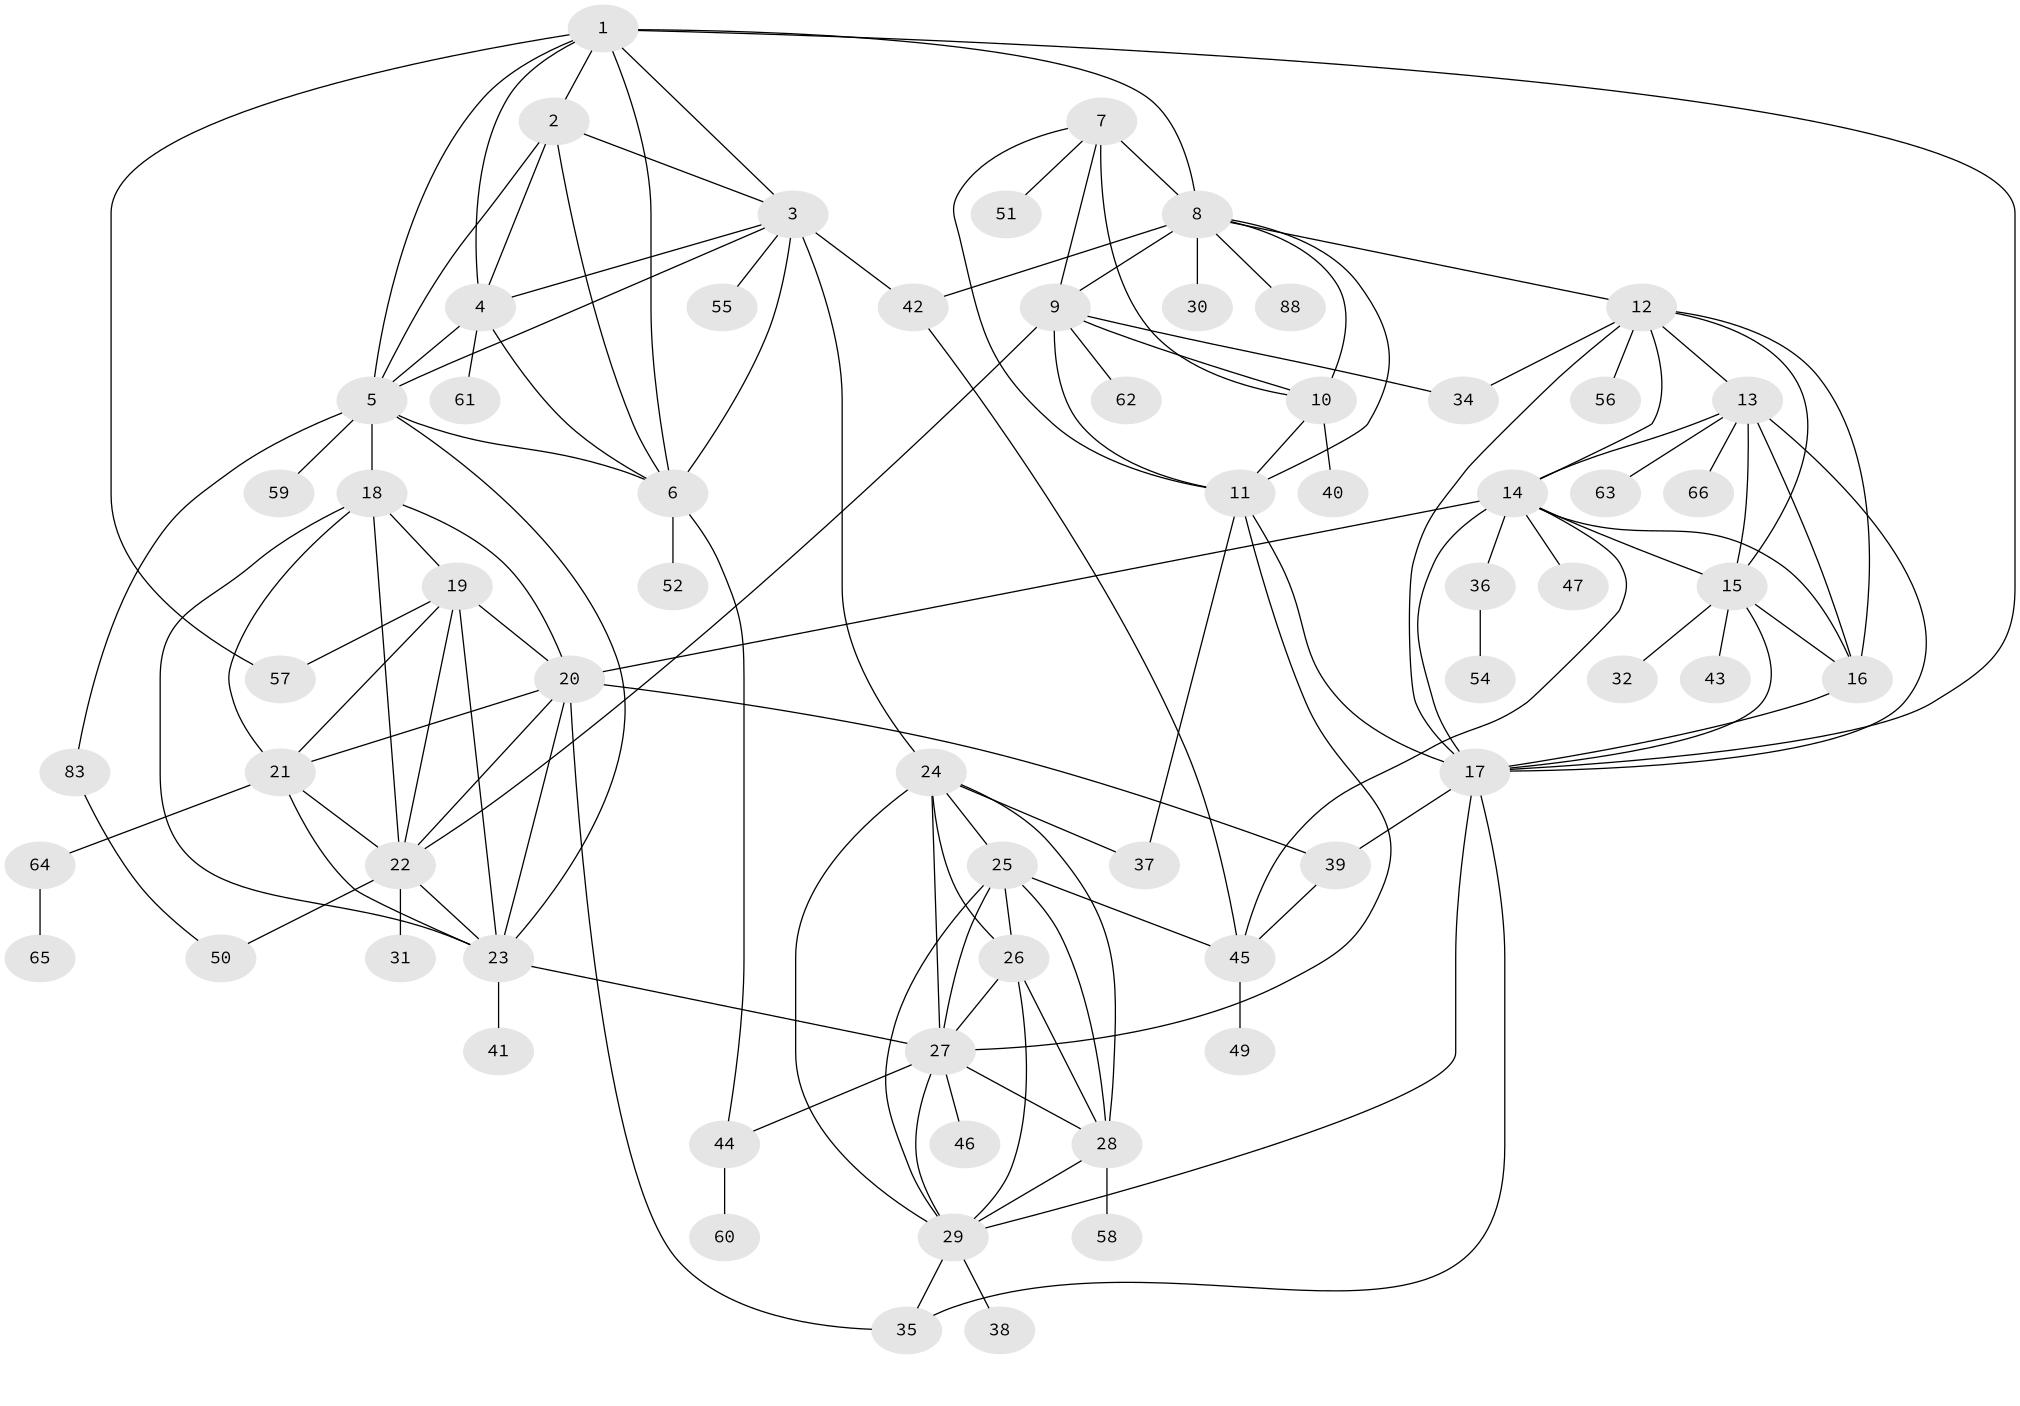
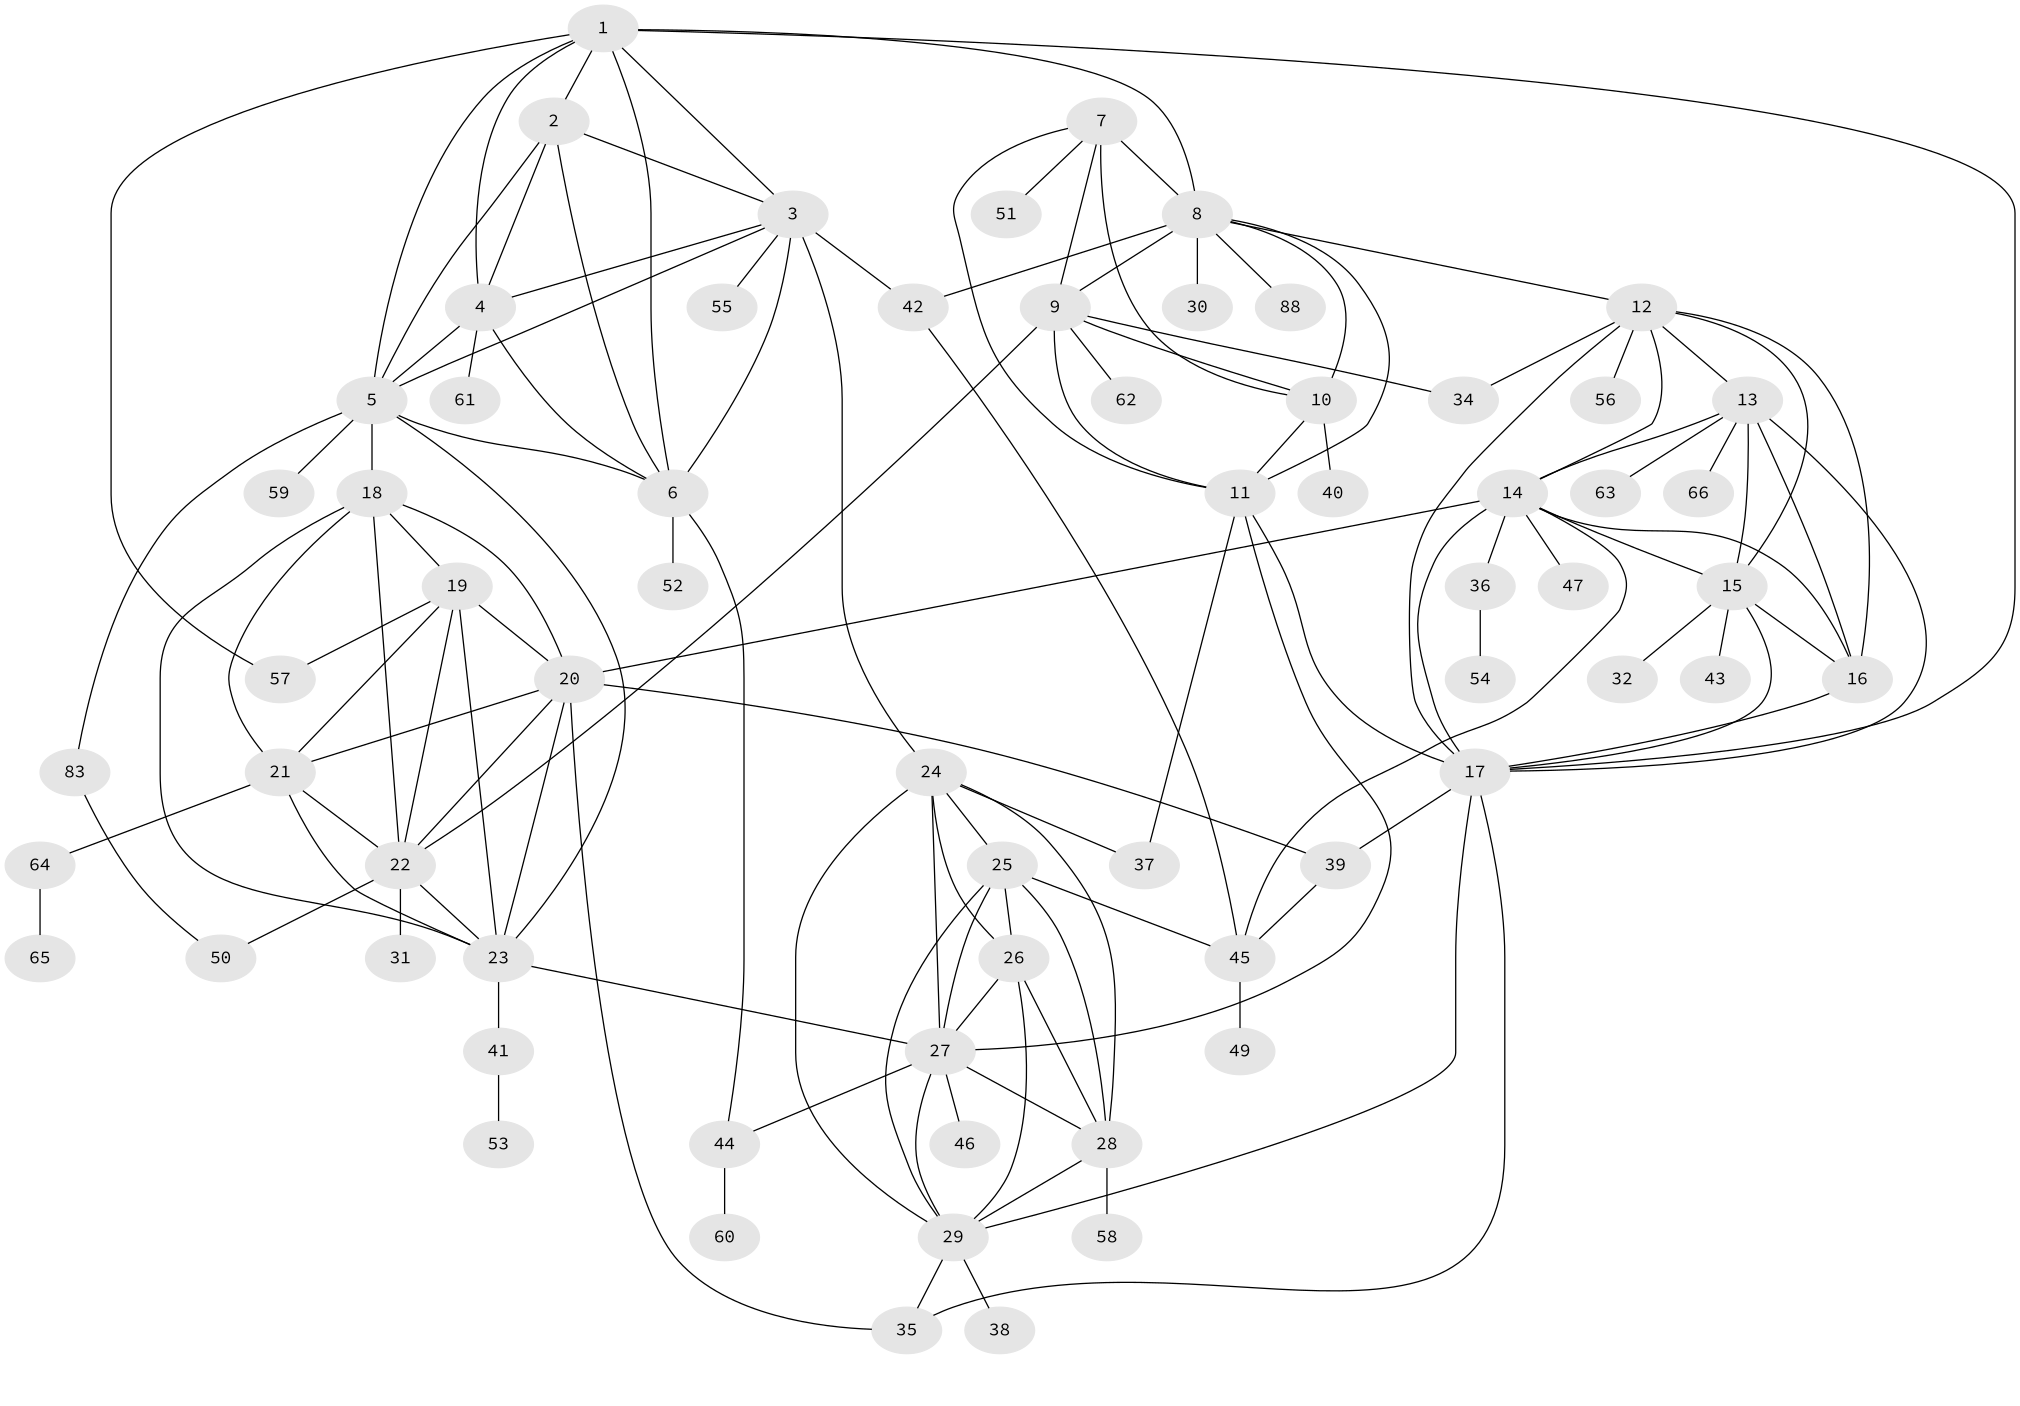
node "53": added
